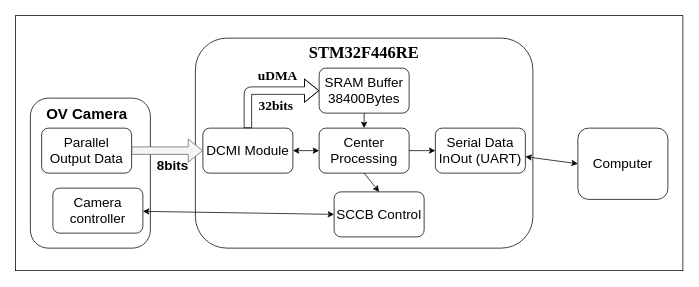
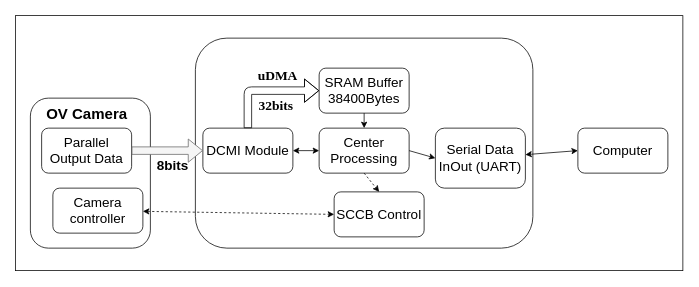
node "STM32F446RE": removed
node "Serial Data InOut (UART)": size 90x45 -> 90x60
node "Computer": size 90x71 -> 90x45
edge "Center Processing" -> "SCCB Control": style solid -> dashed
edge "Camera controller" -- "SCCB Control": style solid -> dashed
